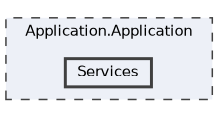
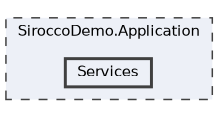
cluster "Application.Application": label "Application.Application" -> "SiroccoDemo.Application"
